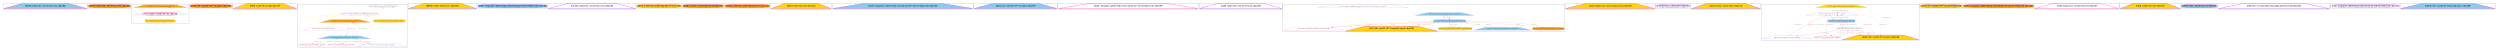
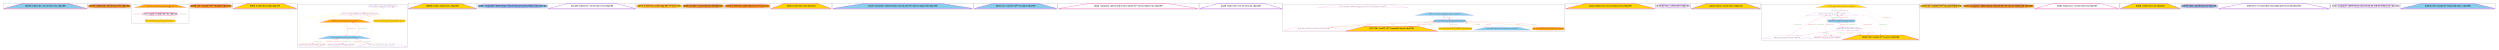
node "[61/62]  %inc47 = add i32 %53, 1, !dbg !1403": removed
